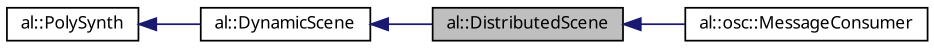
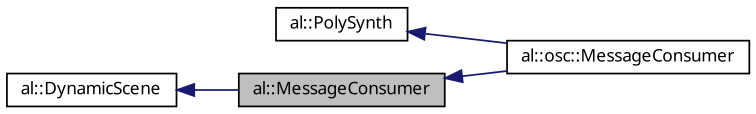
edge "al::DynamicScene" -> "al::PolySynth": now "al::osc::MessageConsumer" -> "al::PolySynth"
node "al::DistributedScene": label "al::DistributedScene" -> "al::MessageConsumer"
